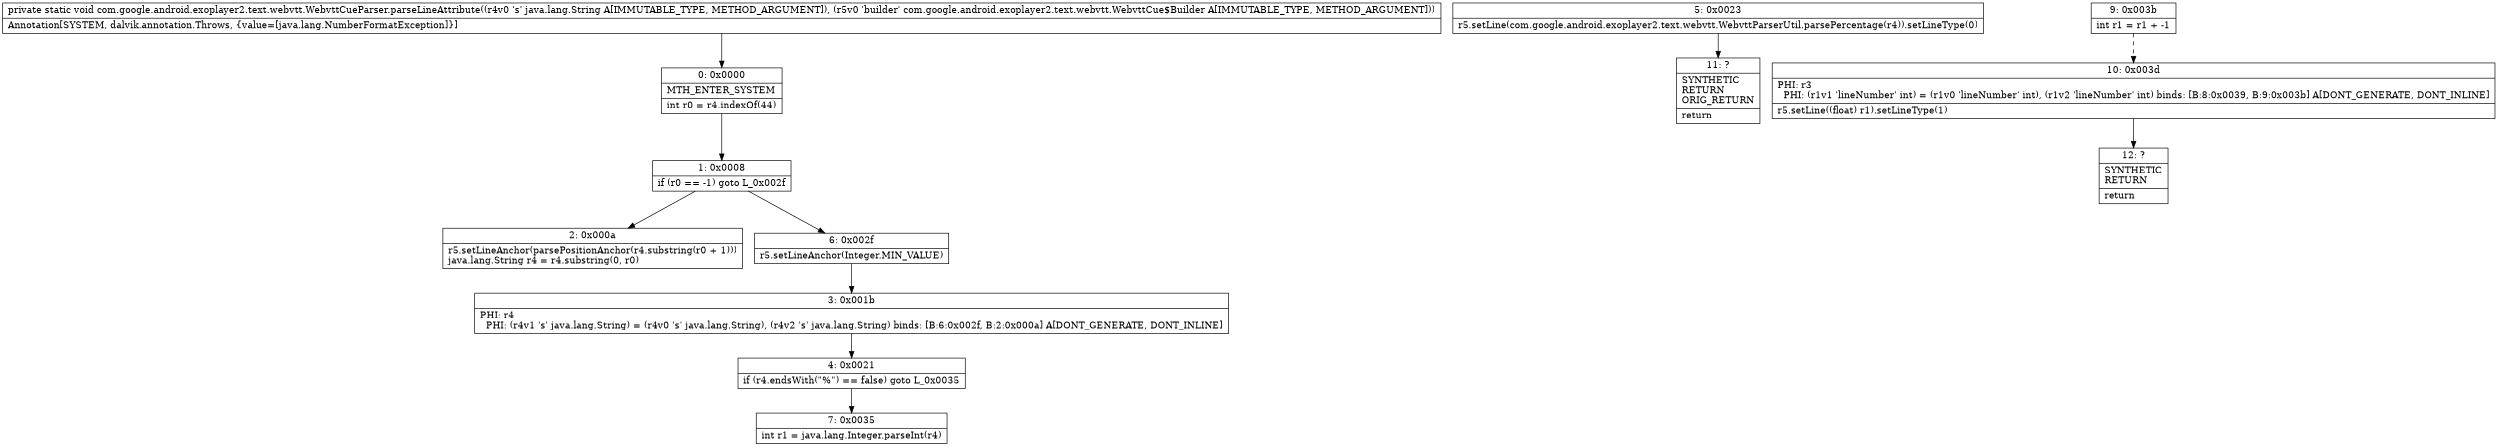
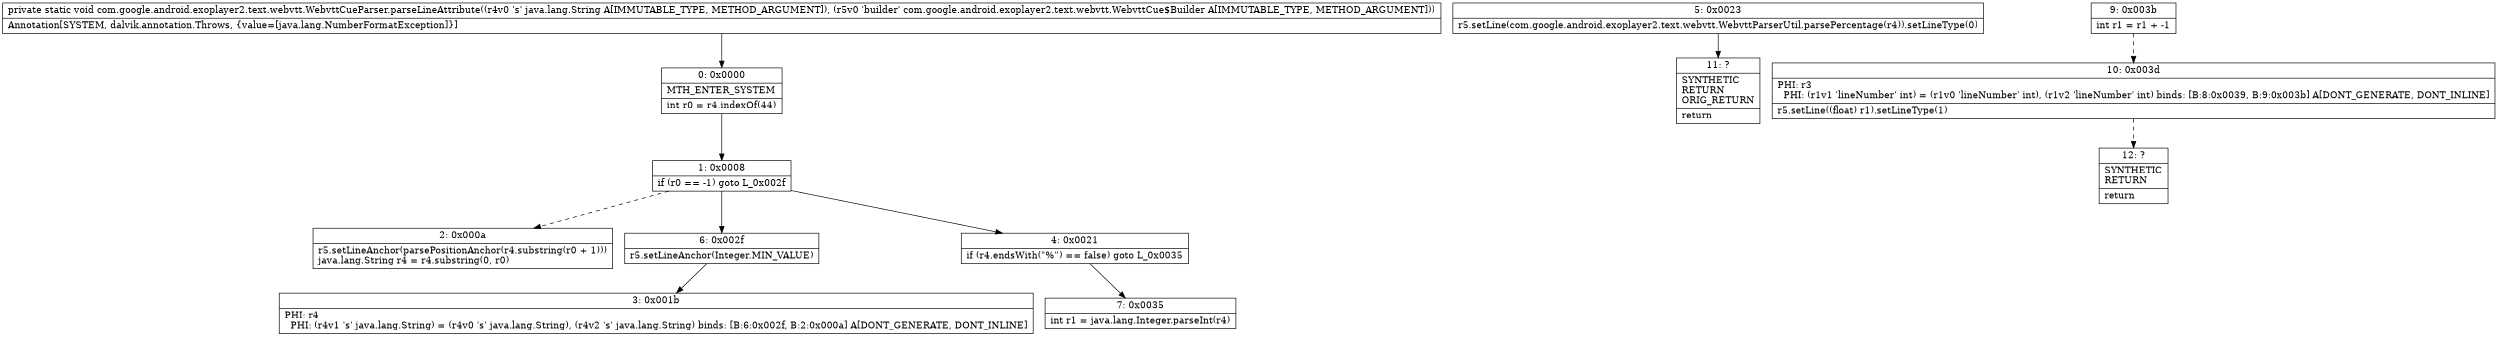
edge "10: 0x003d" -> "12: ?": style solid -> dashed
edge "1: 0x0008" -> "2: 0x000a": style solid -> dashed
edge "3: 0x001b" -> "4: 0x0021": now "1: 0x0008" -> "4: 0x0021"
